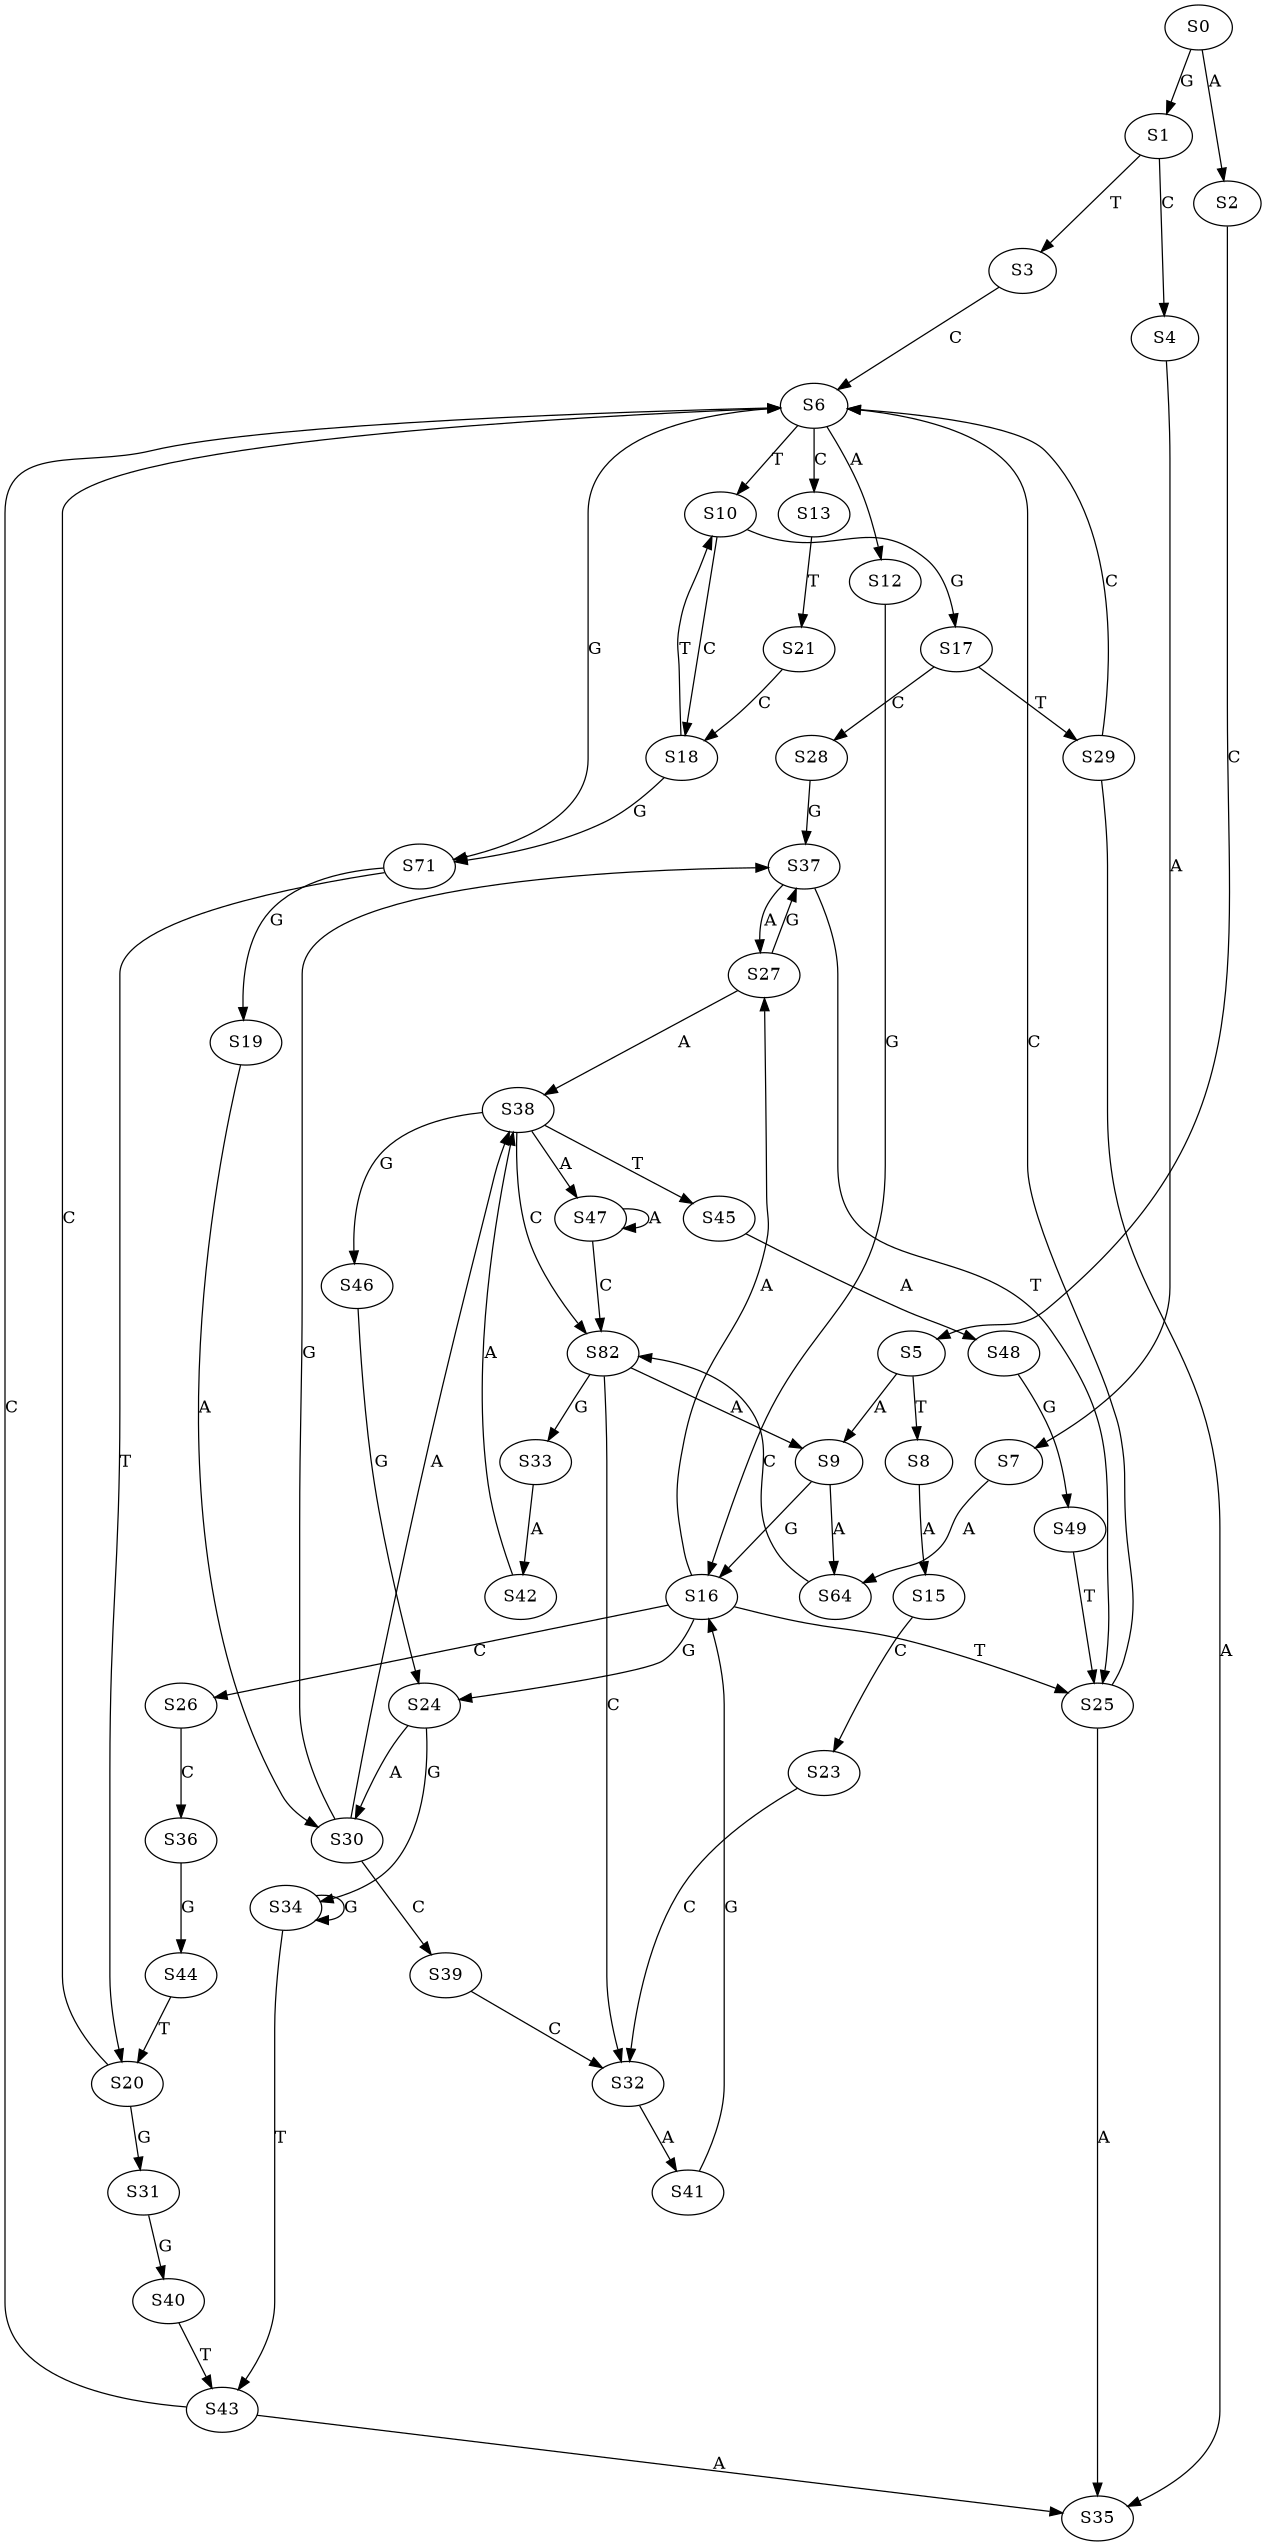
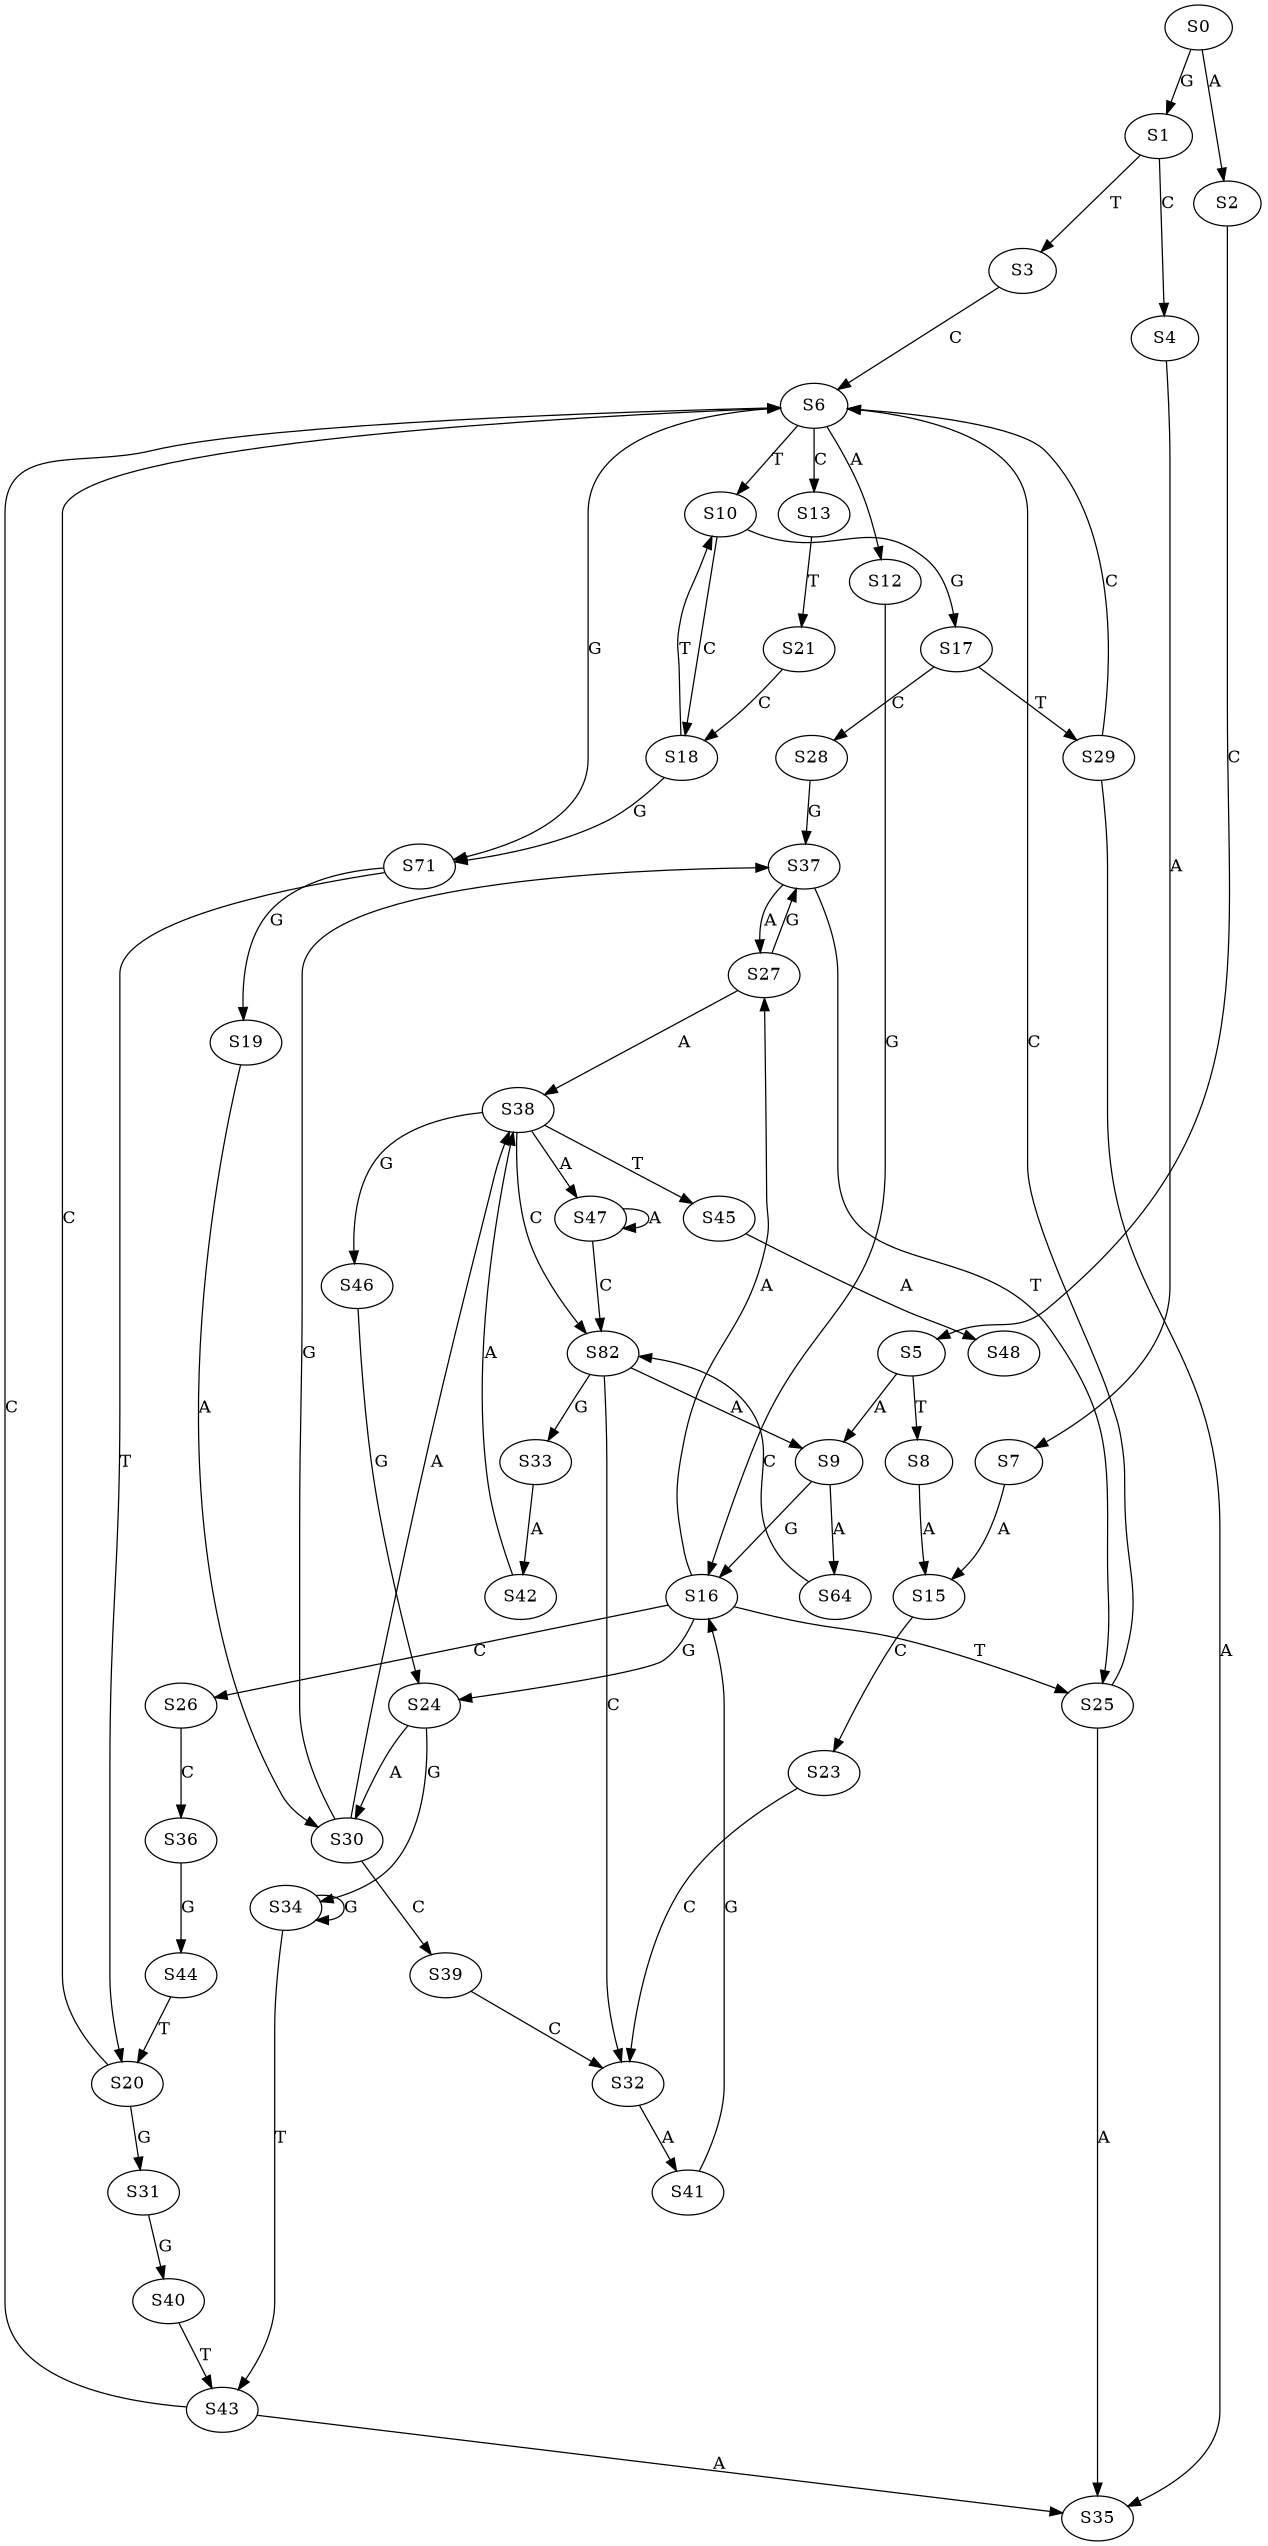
node "S49": removed
edge "S7" -> "S64": now "S7" -> "S15"
